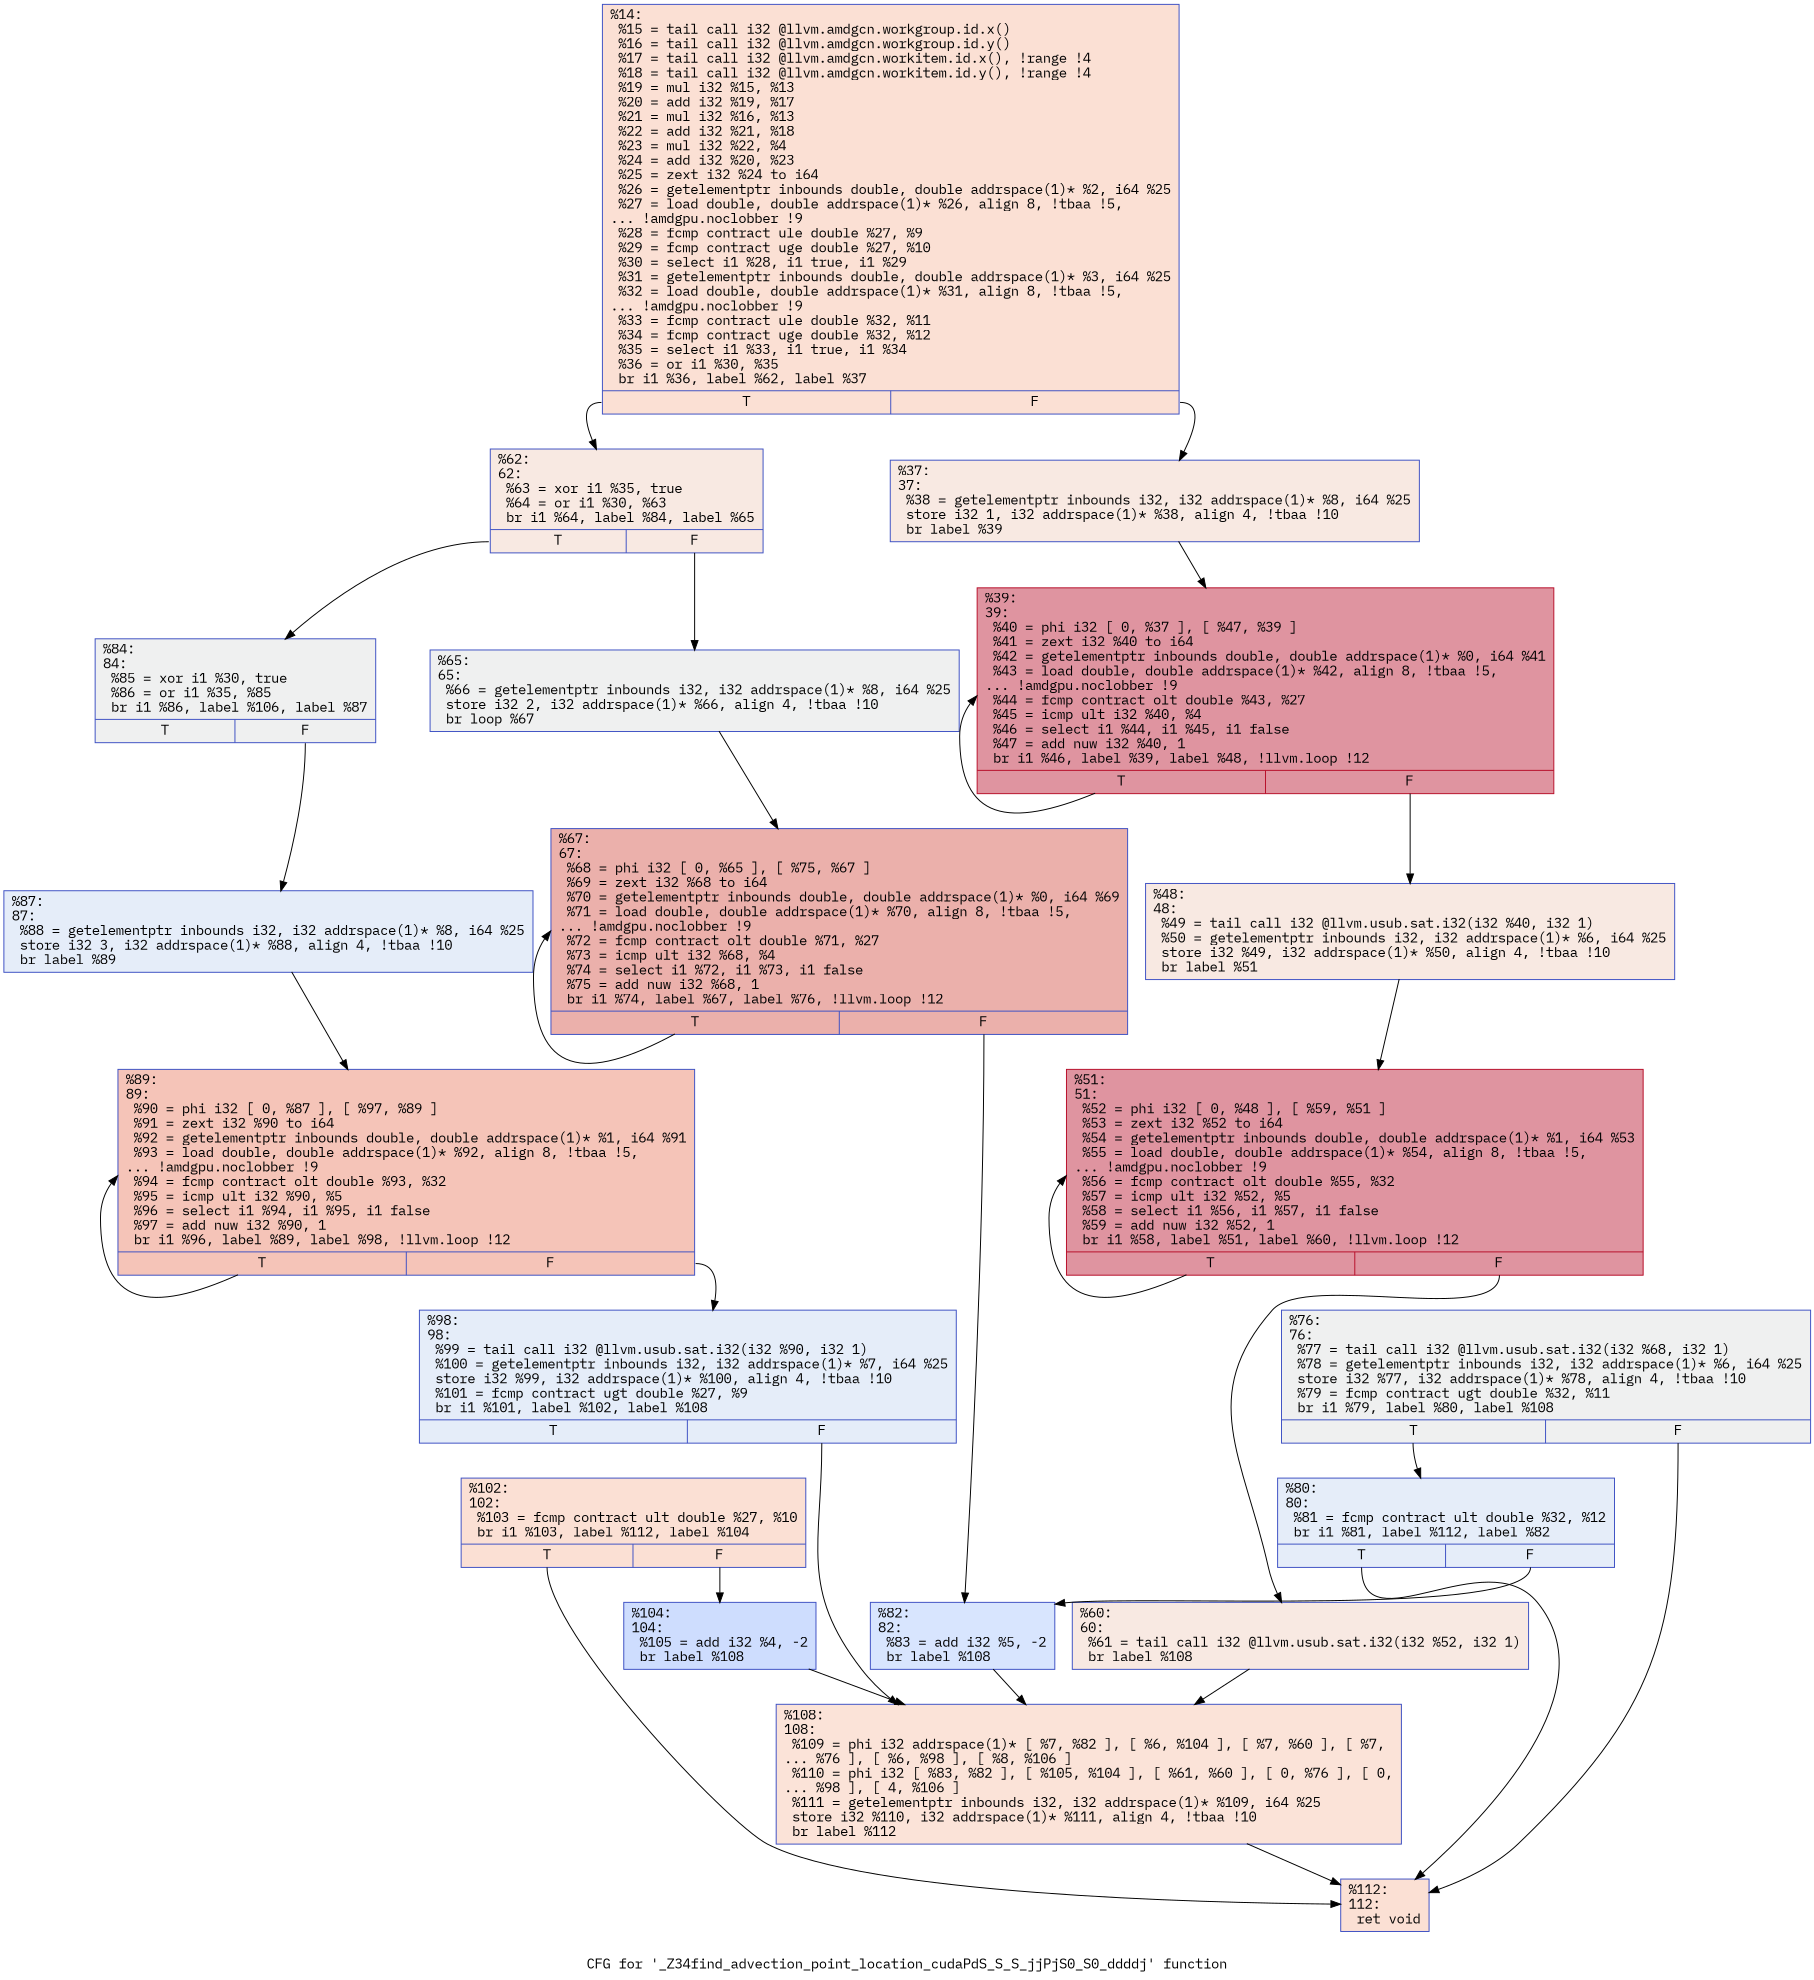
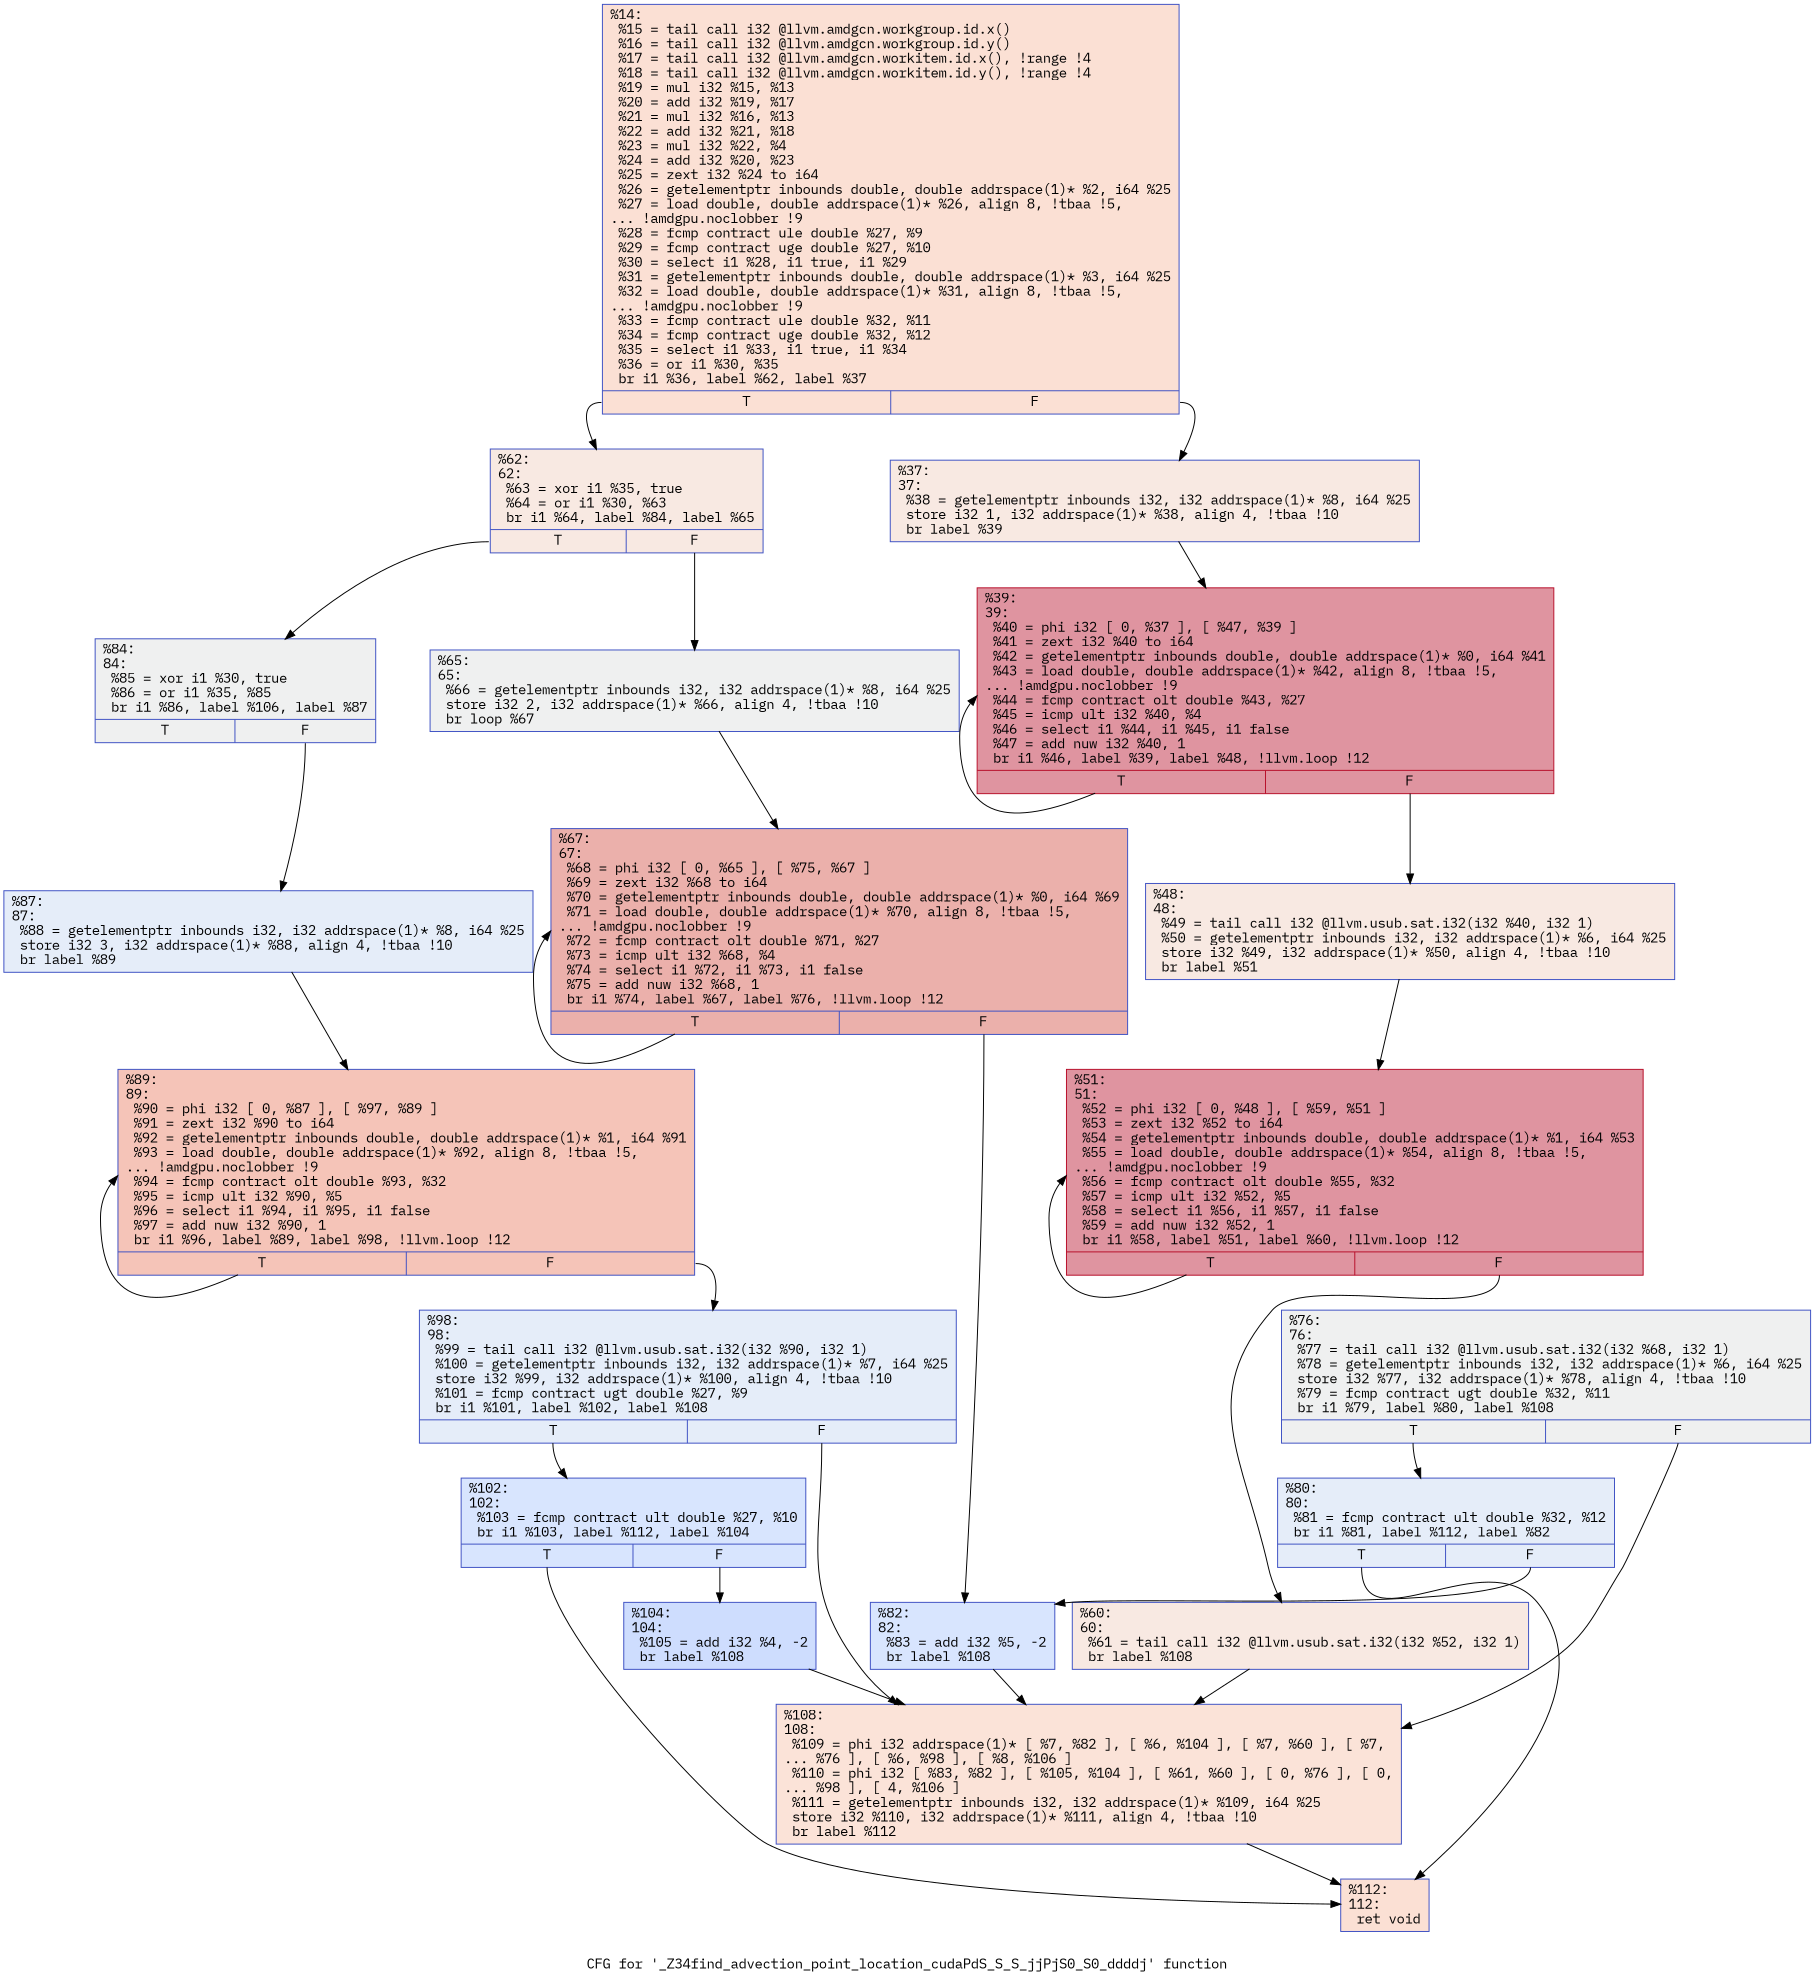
edge "%98:" -> "%102:": added
node "%102:": fillcolor #f7b99e70 -> #a7c5fe70
edge "%76:" -> "%112:": now "%76:" -> "%108:"
